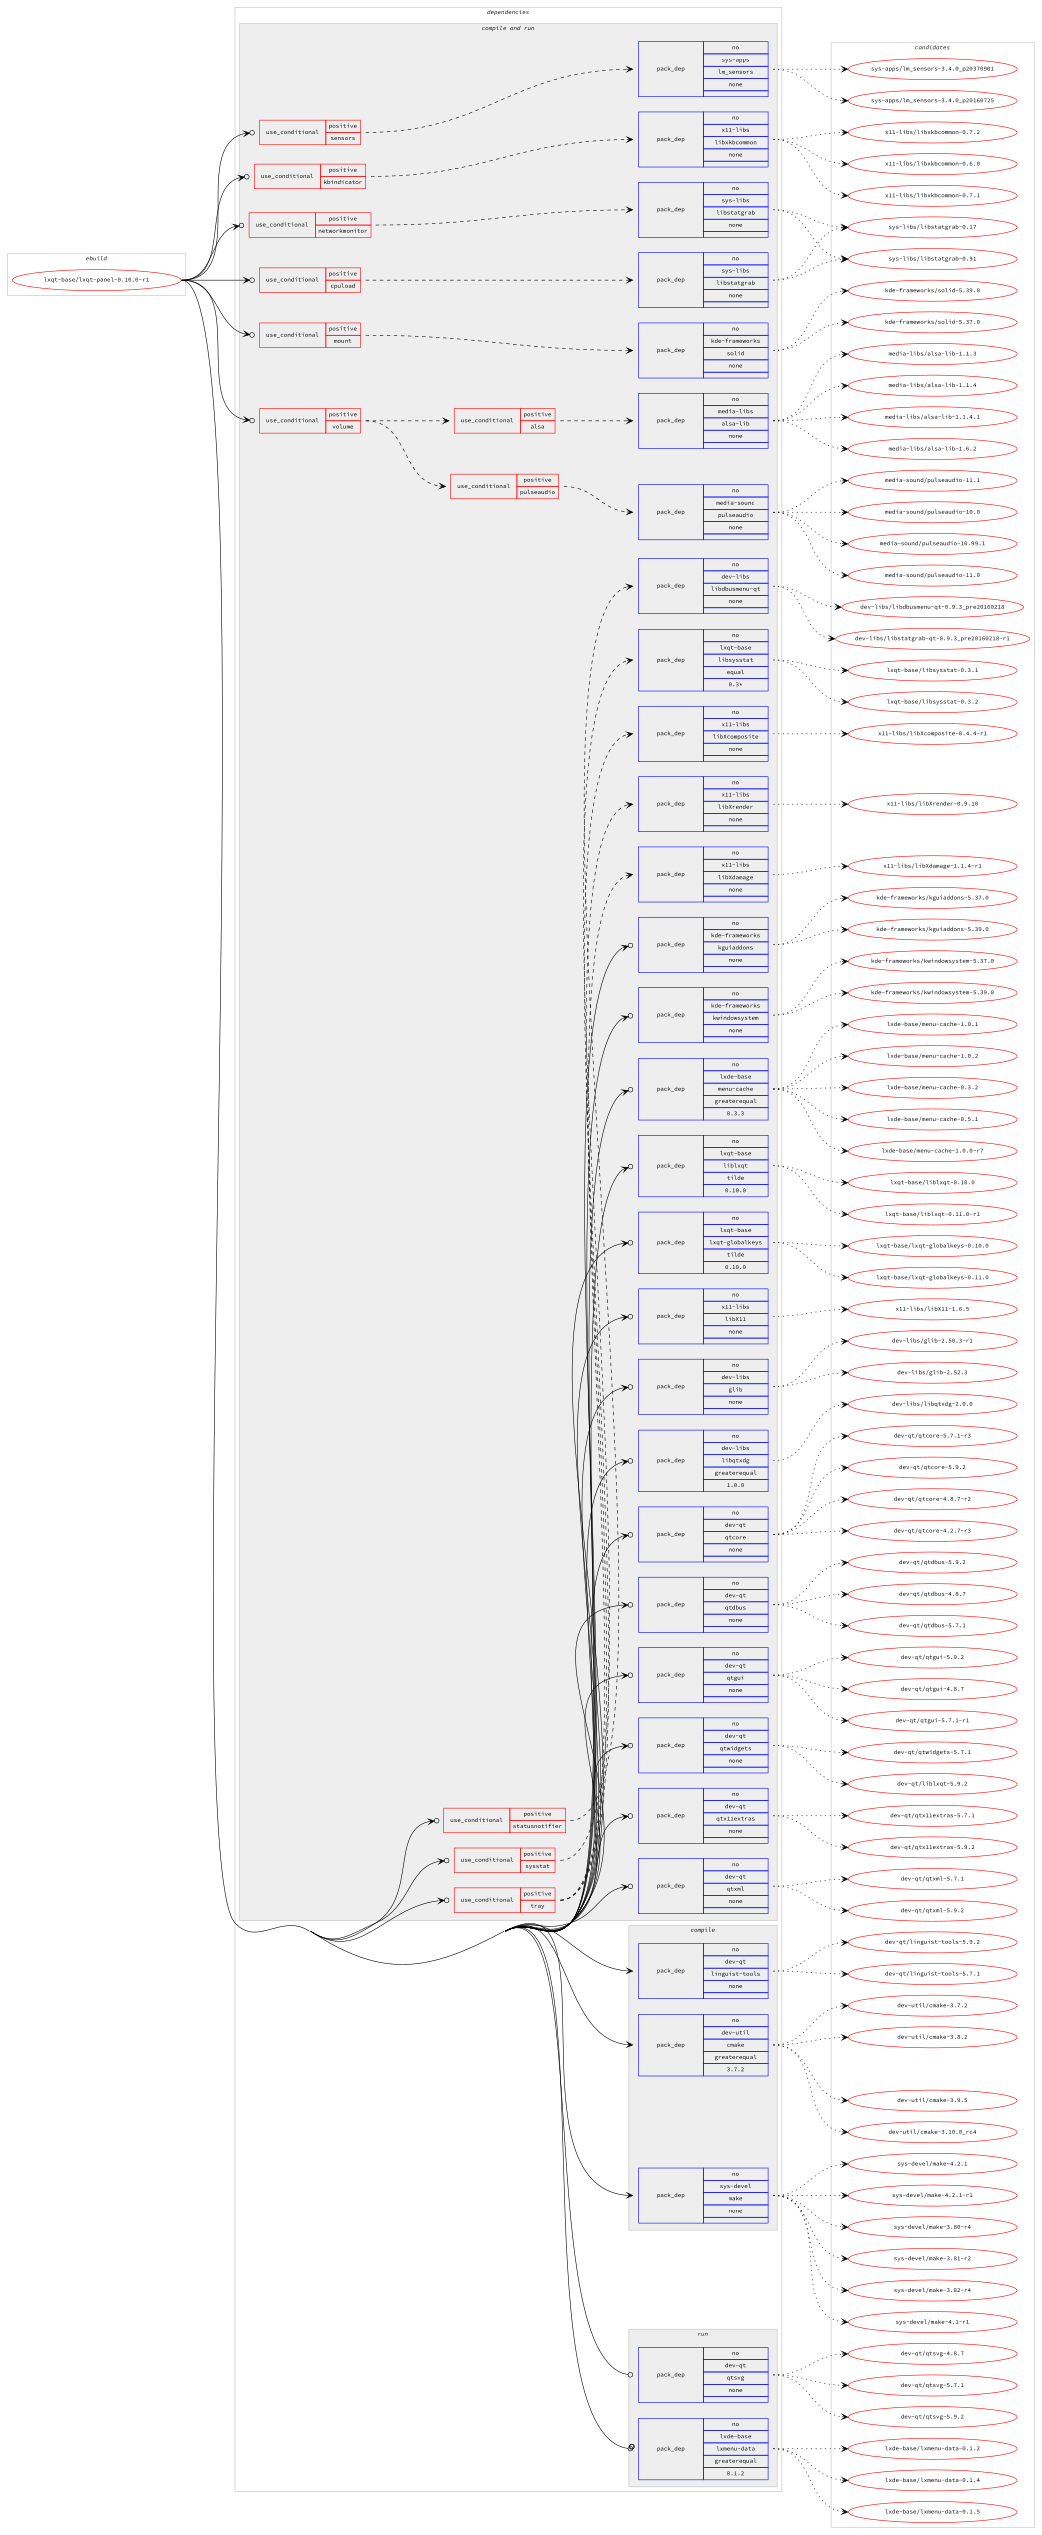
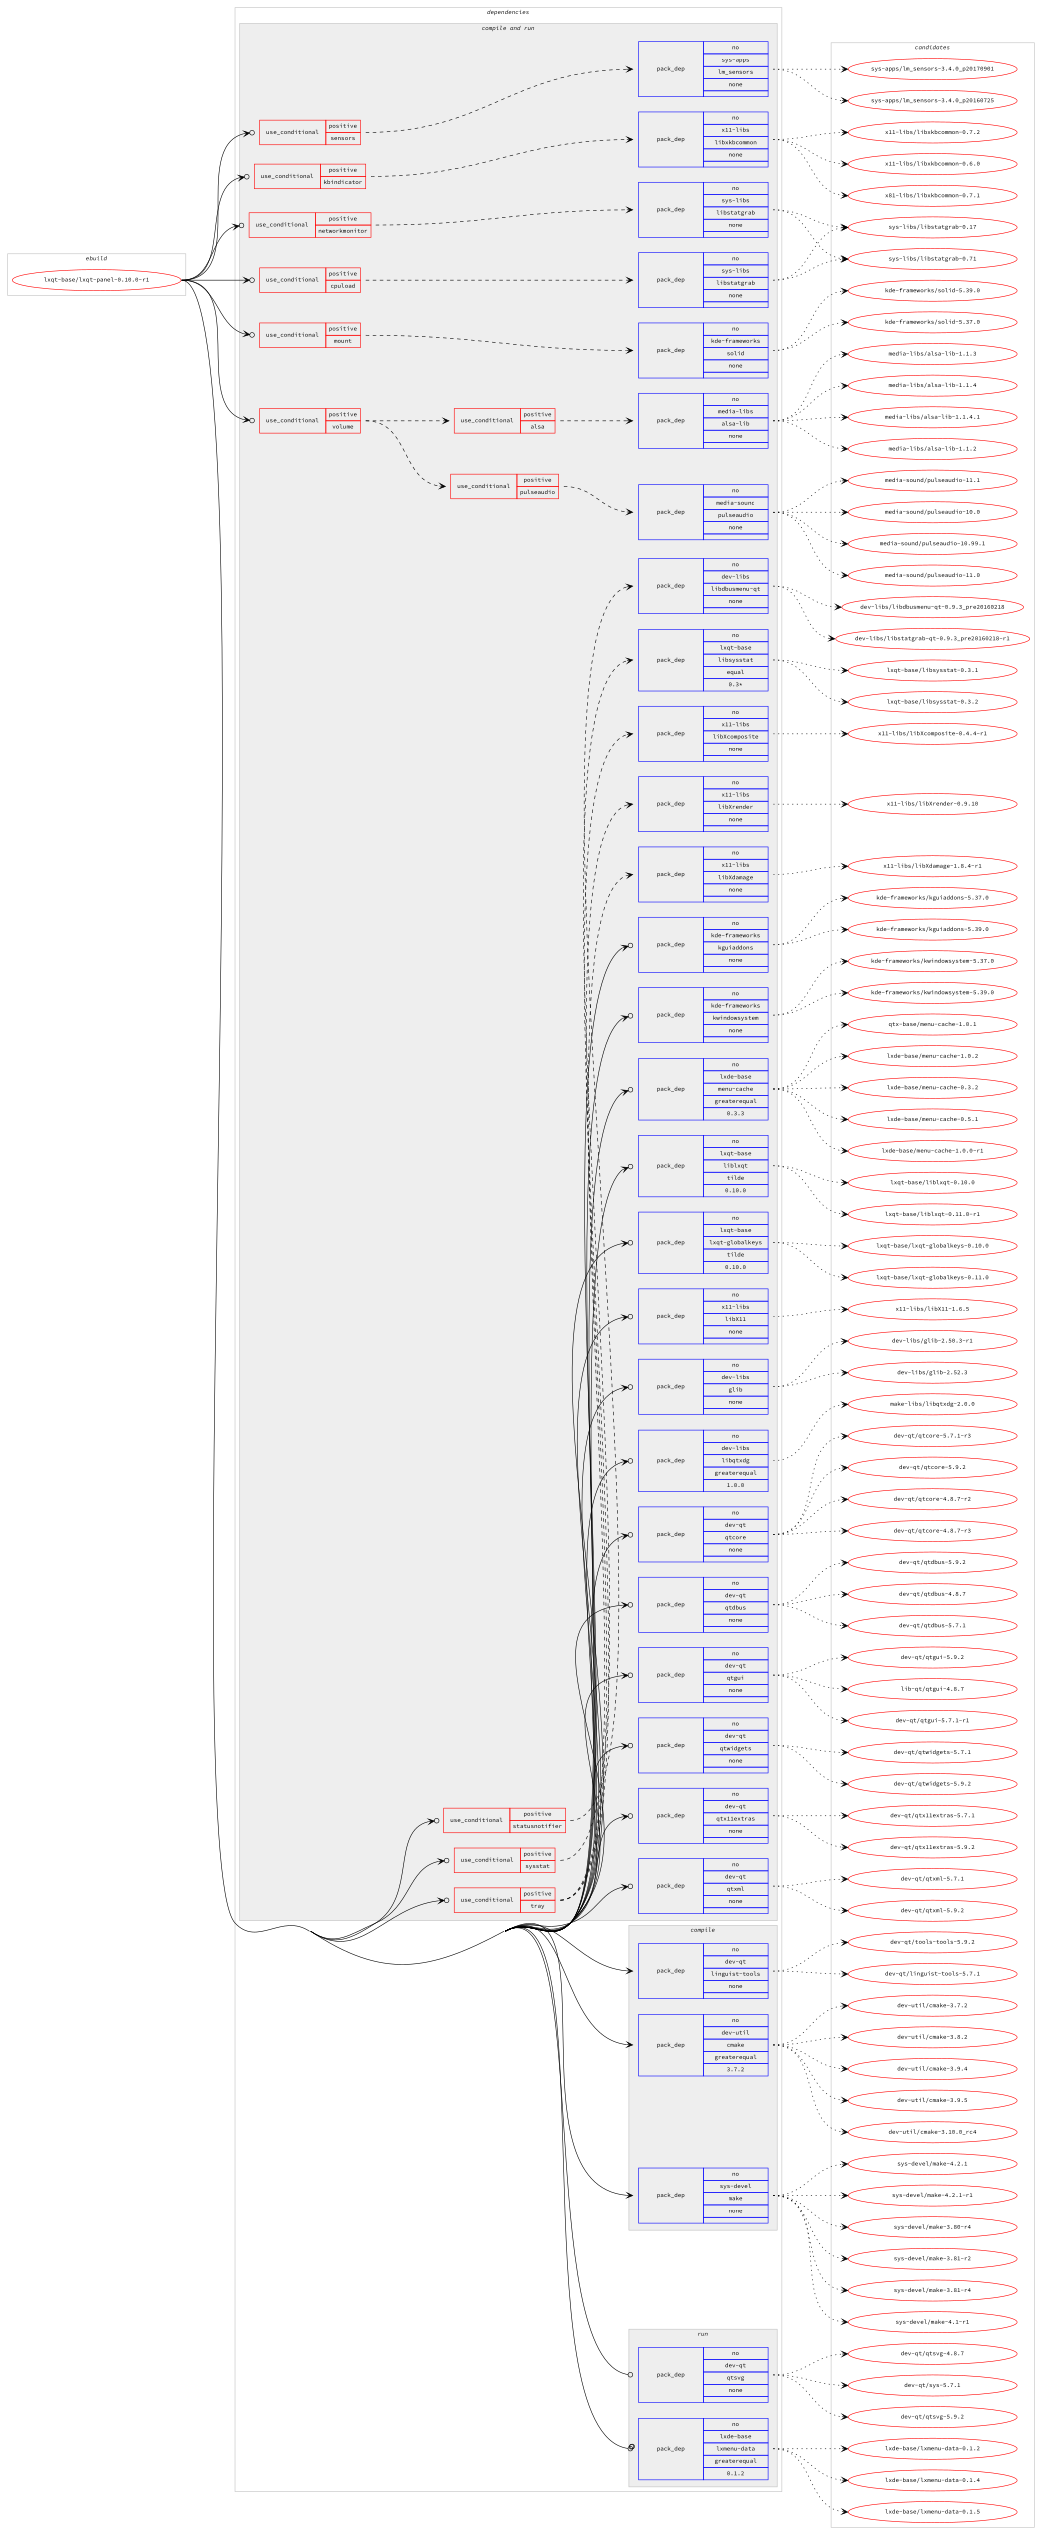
node "sys-apps/lm_sensors-3.4.0_p20370901": label "sys-apps/lm_sensors-3.4.0_p20370901" -> "sys-apps/lm_sensors-3.4.0_p20170901"
node "x11-libs/libxkbcommon-0.7.1": label "x11-libs/libxkbcommon-0.7.1" -> "x81-libs/libxkbcommon-0.7.1"
node "sys-libs/libstatgrab-0.91": label "sys-libs/libstatgrab-0.91" -> "sys-libs/libstatgrab-0.71"
node "media-libs/alsa-lib-1.6.2": label "media-libs/alsa-lib-1.6.2" -> "media-libs/alsa-lib-1.1.2"
node "x11-libs/libXdamage-1.1.4-r1": label "x11-libs/libXdamage-1.1.4-r1" -> "x11-libs/libXdamage-1.8.4-r1"
node "lxde-base/menu-cache-1.0.1": label "lxde-base/menu-cache-1.0.1" -> "qtx-base/menu-cache-1.0.1"
node "lxde-base/menu-cache-1.0.0-r7": label "lxde-base/menu-cache-1.0.0-r7" -> "lxde-base/menu-cache-1.0.0-r1"
node "dev-libs/libqtxdg-2.0.0": label "dev-libs/libqtxdg-2.0.0" -> "make-libs/libqtxdg-2.0.0"
node "dev-qt/qtcore-4.2.7-r3": label "dev-qt/qtcore-4.2.7-r3" -> "dev-qt/qtcore-4.8.7-r3"
node "dev-qt/qtgui-4.8.7": label "dev-qt/qtgui-4.8.7" -> "lib-qt/qtgui-4.8.7"
node "dev-qt/liblxqt-5.9.2": label "dev-qt/liblxqt-5.9.2" -> "dev-qt/qtwidgets-5.9.2"
node "dev-qt/linguist-tools-5.9.2": label "dev-qt/linguist-tools-5.9.2" -> "dev-qt/tools-tools-5.9.2"
node "dev-util/cmake-3.9.4": added
node "sys-devel/make-3.82-r4": label "sys-devel/make-3.82-r4" -> "sys-devel/make-3.81-r4"
node "dev-qt/qtsvg-5.7.1": label "dev-qt/qtsvg-5.7.1" -> "dev-qt/sys-5.7.1"
